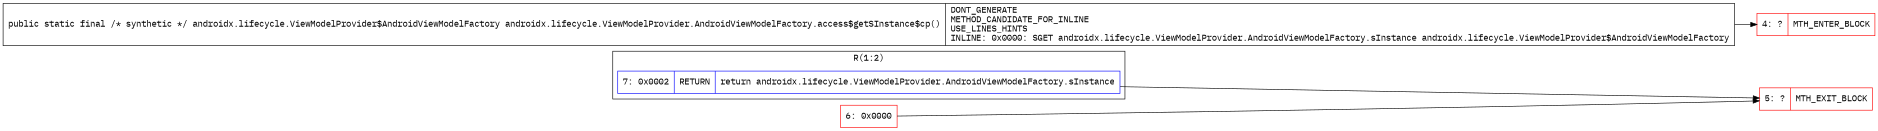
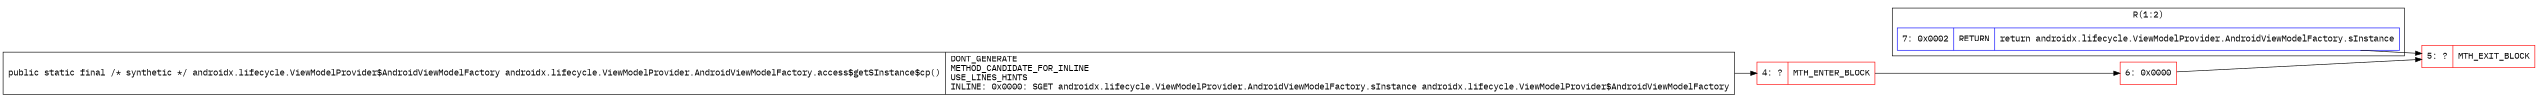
edge "4: ?" -> "6: 0x0000": added
